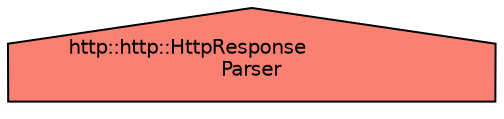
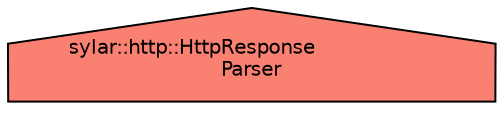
node "http::http::HttpResponse Parser": label "http::http::HttpResponse Parser" -> "sylar::http::HttpResponse Parser"
